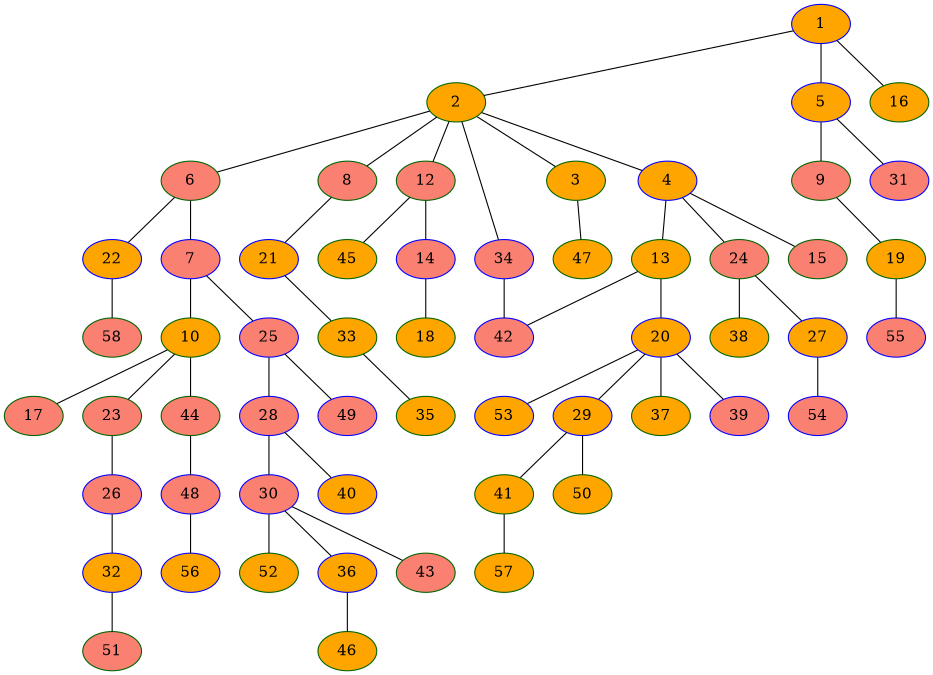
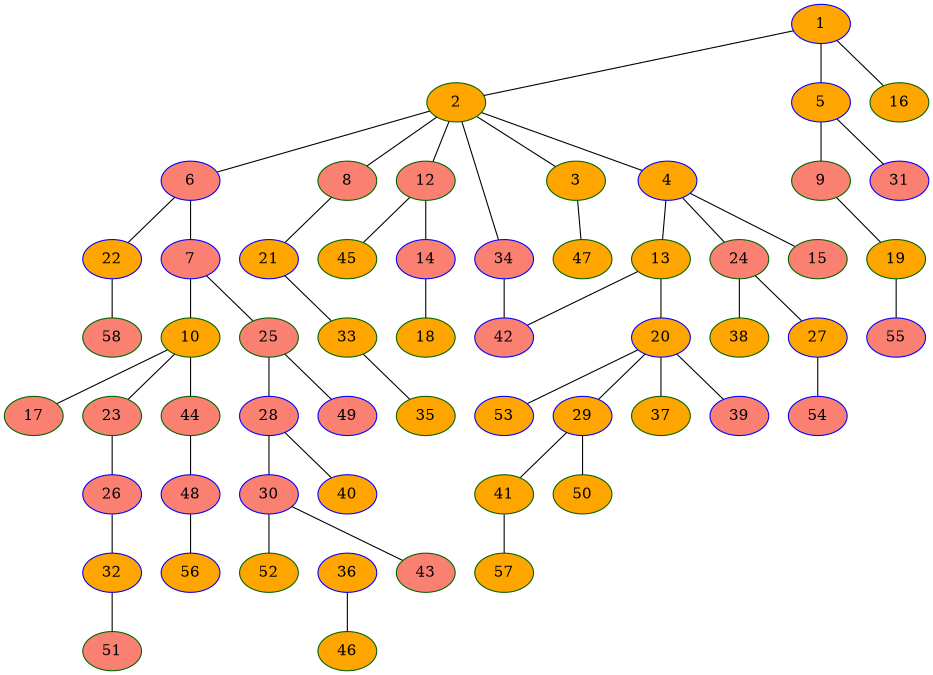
node "6": color darkgreen -> blue
node "25": color blue -> darkgreen
edge "30" -- "36": removed
